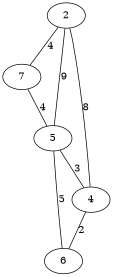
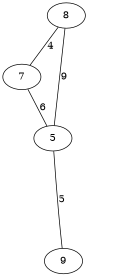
node "2": label "2" -> "8"
edge "7" -- "5": label "4" -> "6"
node "4": removed
node "6": label "6" -> "9"
